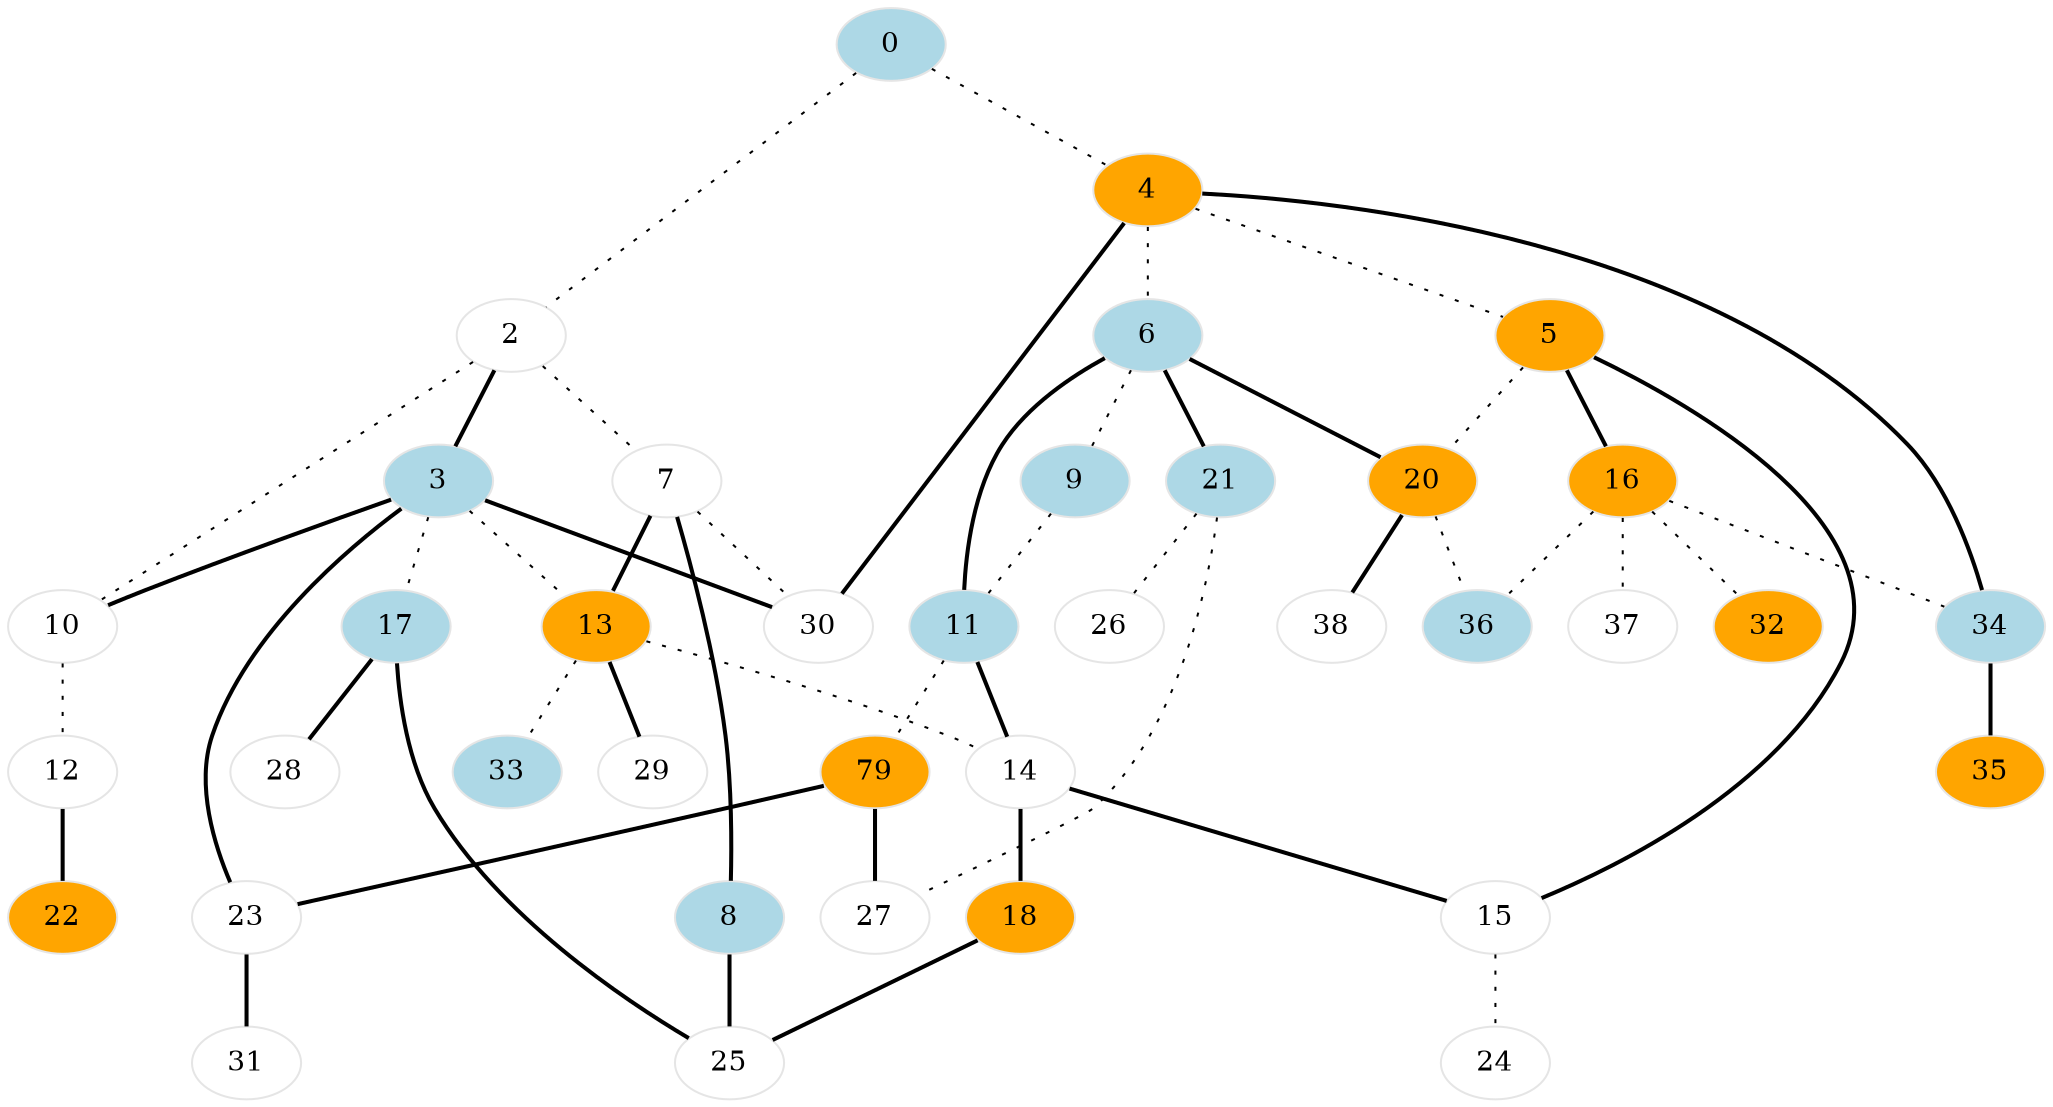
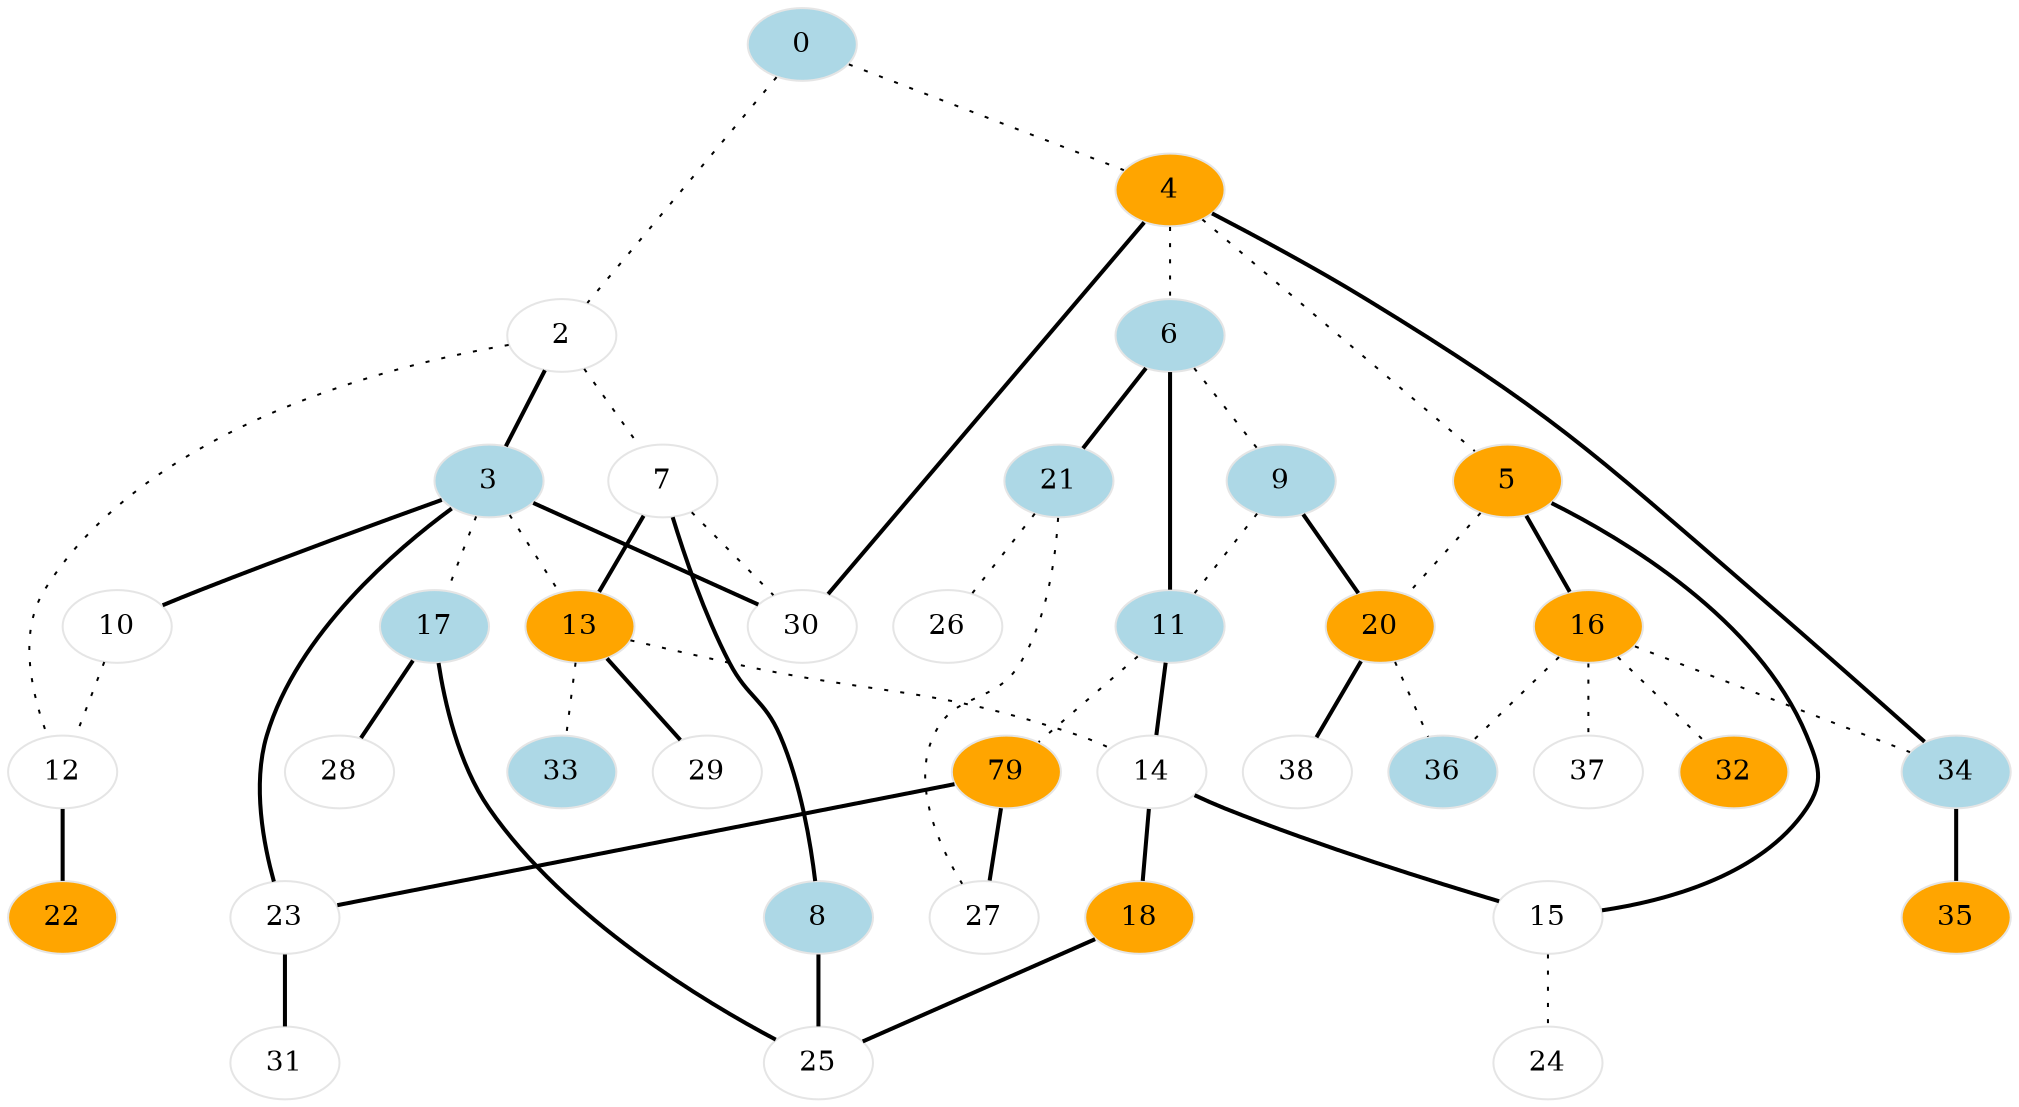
edge "6" -- "20": now "9" -- "20"
edge "2" -- "10": now "2" -- "12"
